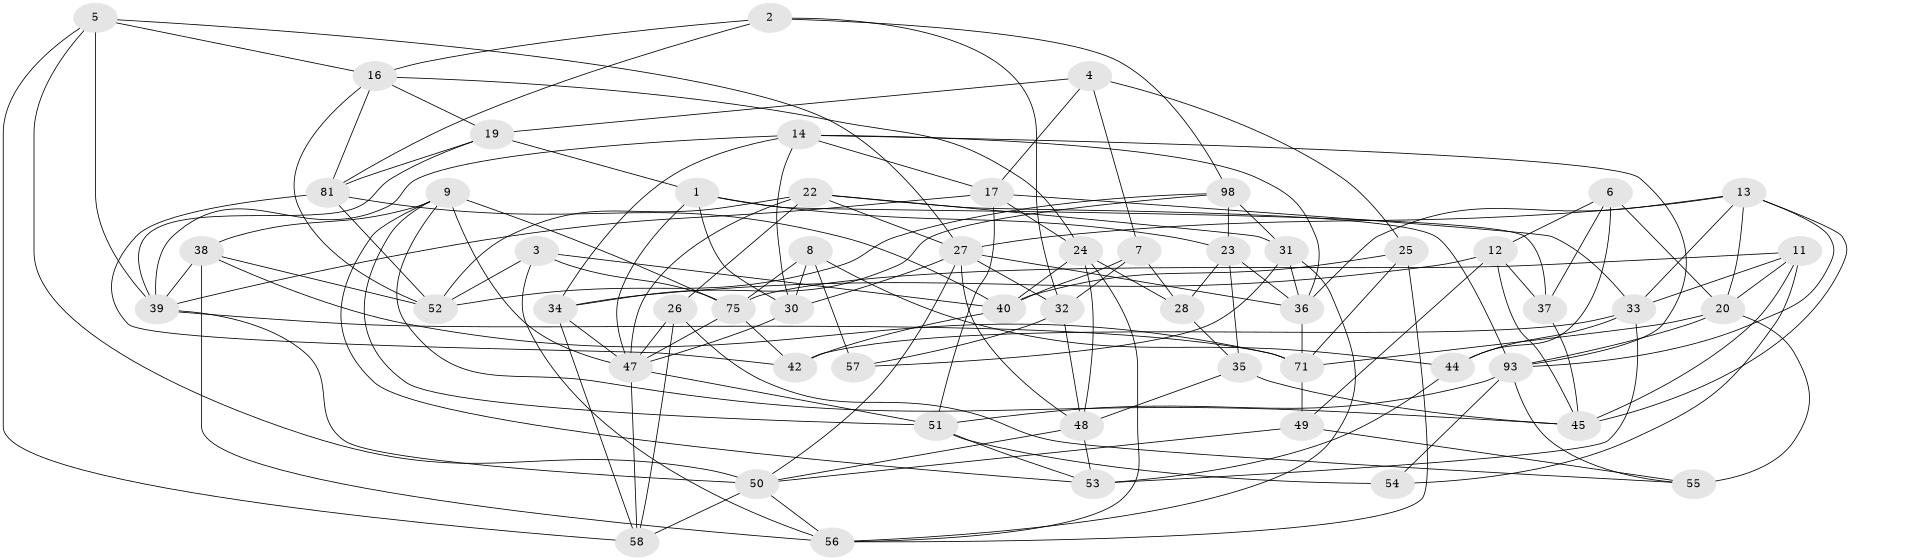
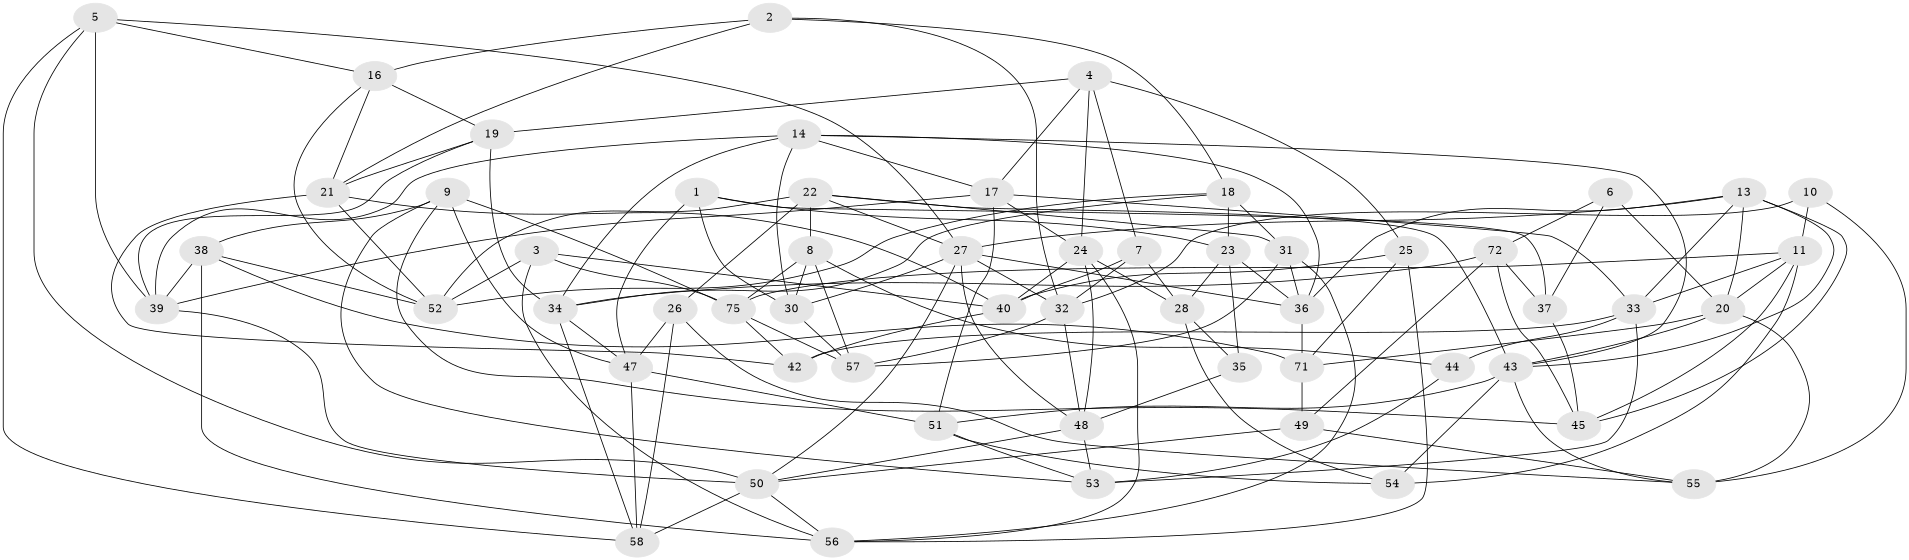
edge "16" -- "24": now "4" -- "24"
edge "19" -- "1": now "19" -- "34"
node "81": label "81" -> "21"
node "98": label "98" -> "18"
node "10": added
node "12": label "12" -> "72"
edge "22" -- "47": now "22" -- "8"
edge "6" -- "44": removed
edge "39" -- "71": removed
edge "75" -- "47": now "75" -- "57"
edge "30" -- "47": now "30" -- "57"
node "93": label "93" -> "43"
edge "9" -- "51": removed
edge "35" -- "45": removed
edge "28" -- "54": added
